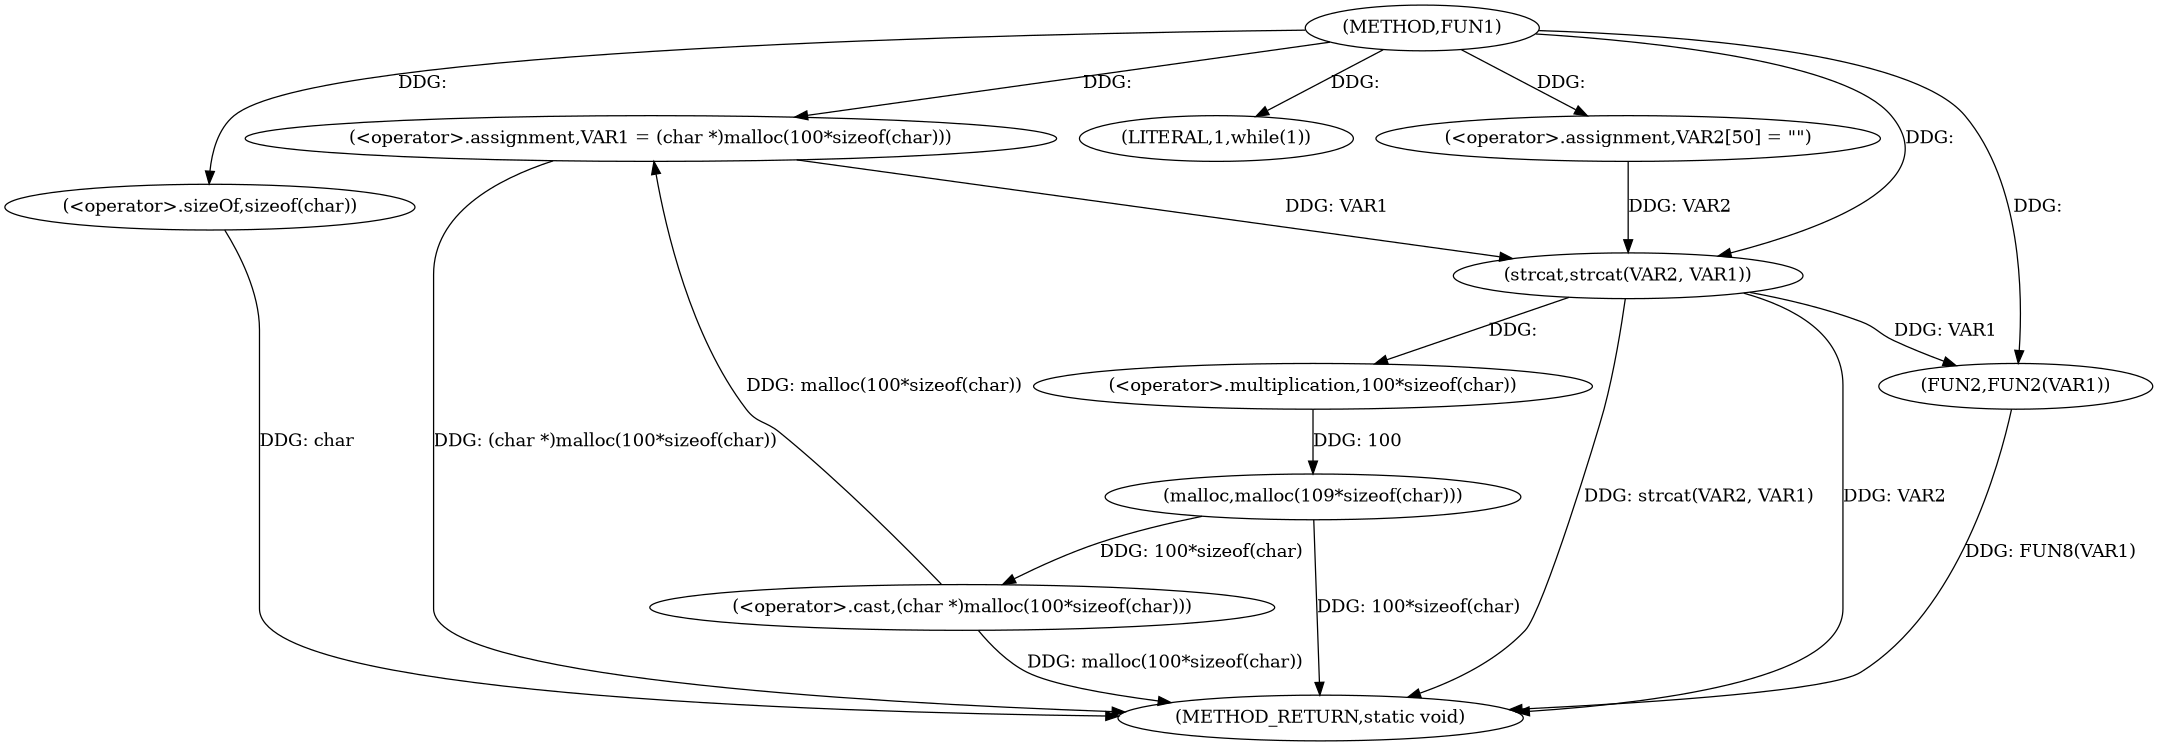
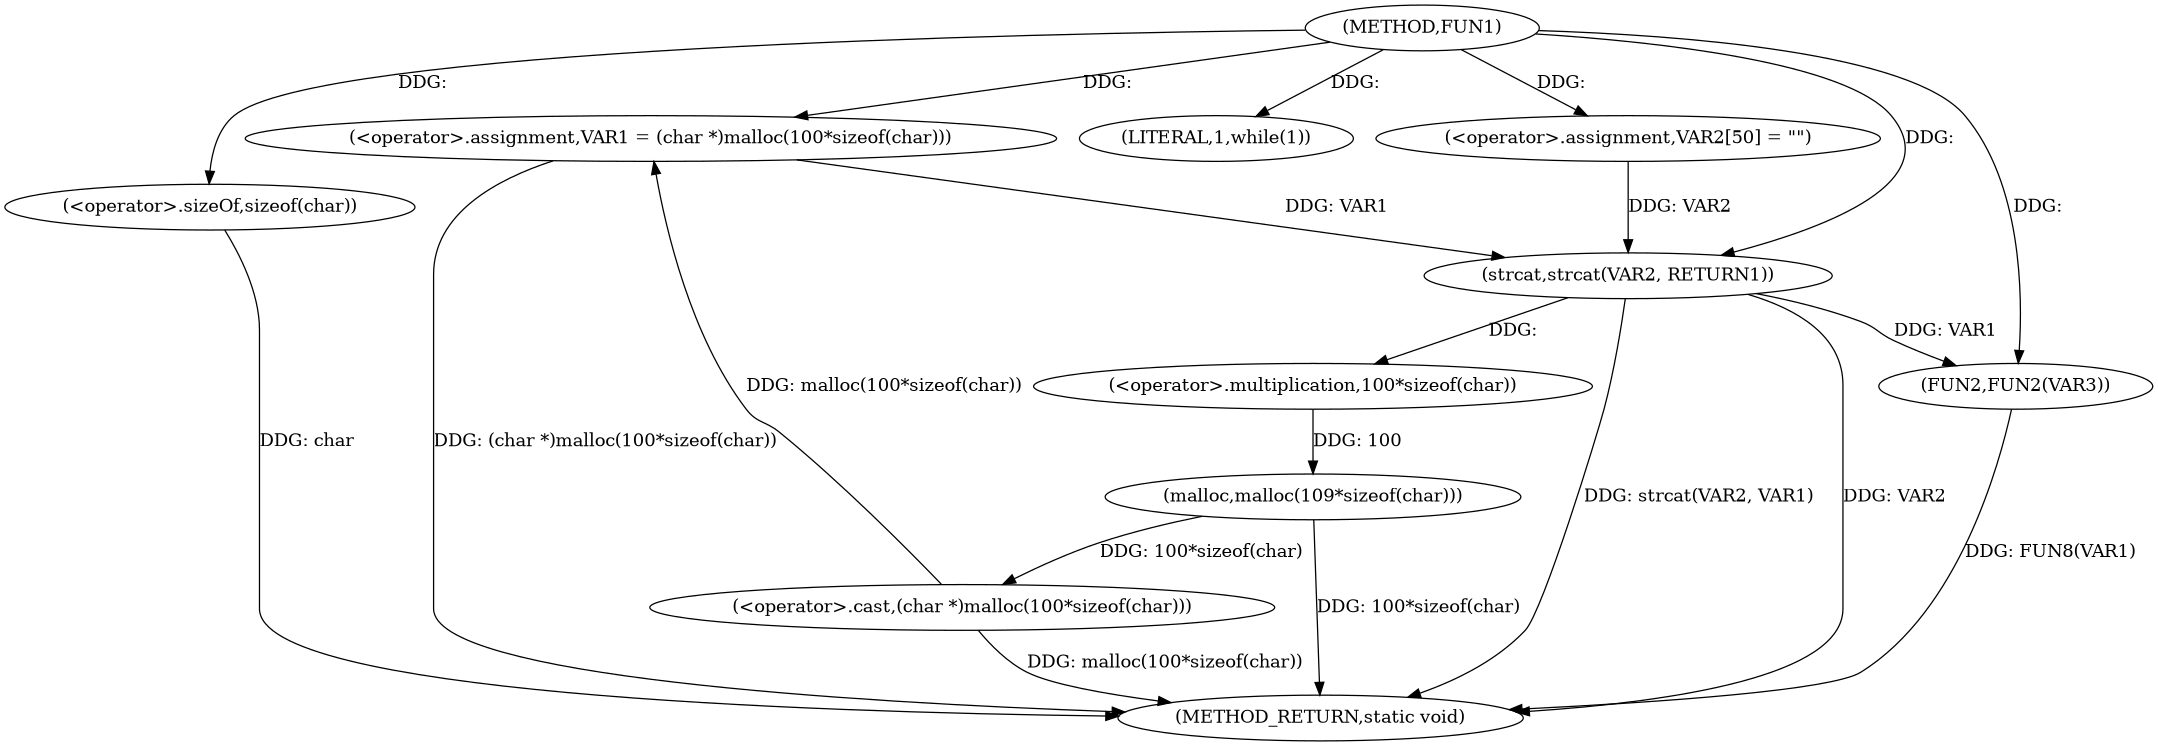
node "(strcat,strcat(VAR2, VAR1))": label "(strcat,strcat(VAR2, VAR1))" -> "(strcat,strcat(VAR2, RETURN1))"
node "(FUN2,FUN2(VAR1))": label "(FUN2,FUN2(VAR1))" -> "(FUN2,FUN2(VAR3))"
